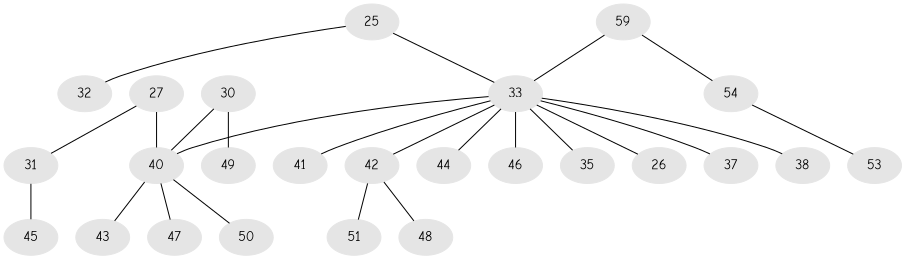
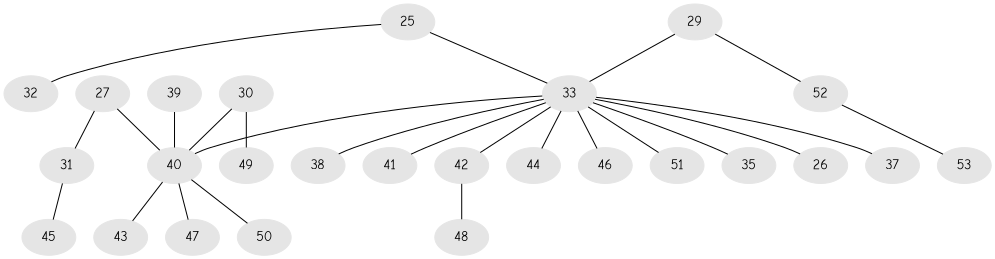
node "59": label "59" -> "29"
node "39": added
node "54": label "54" -> "52"
edge "42" -- "51": now "33" -- "51"
